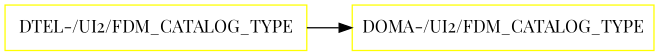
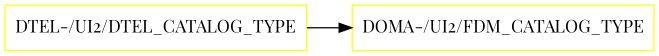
node "DTEL-/UI2/FDM_CATALOG_TYPE": label "DTEL-/UI2/FDM_CATALOG_TYPE" -> "DTEL-/UI2/DTEL_CATALOG_TYPE"
